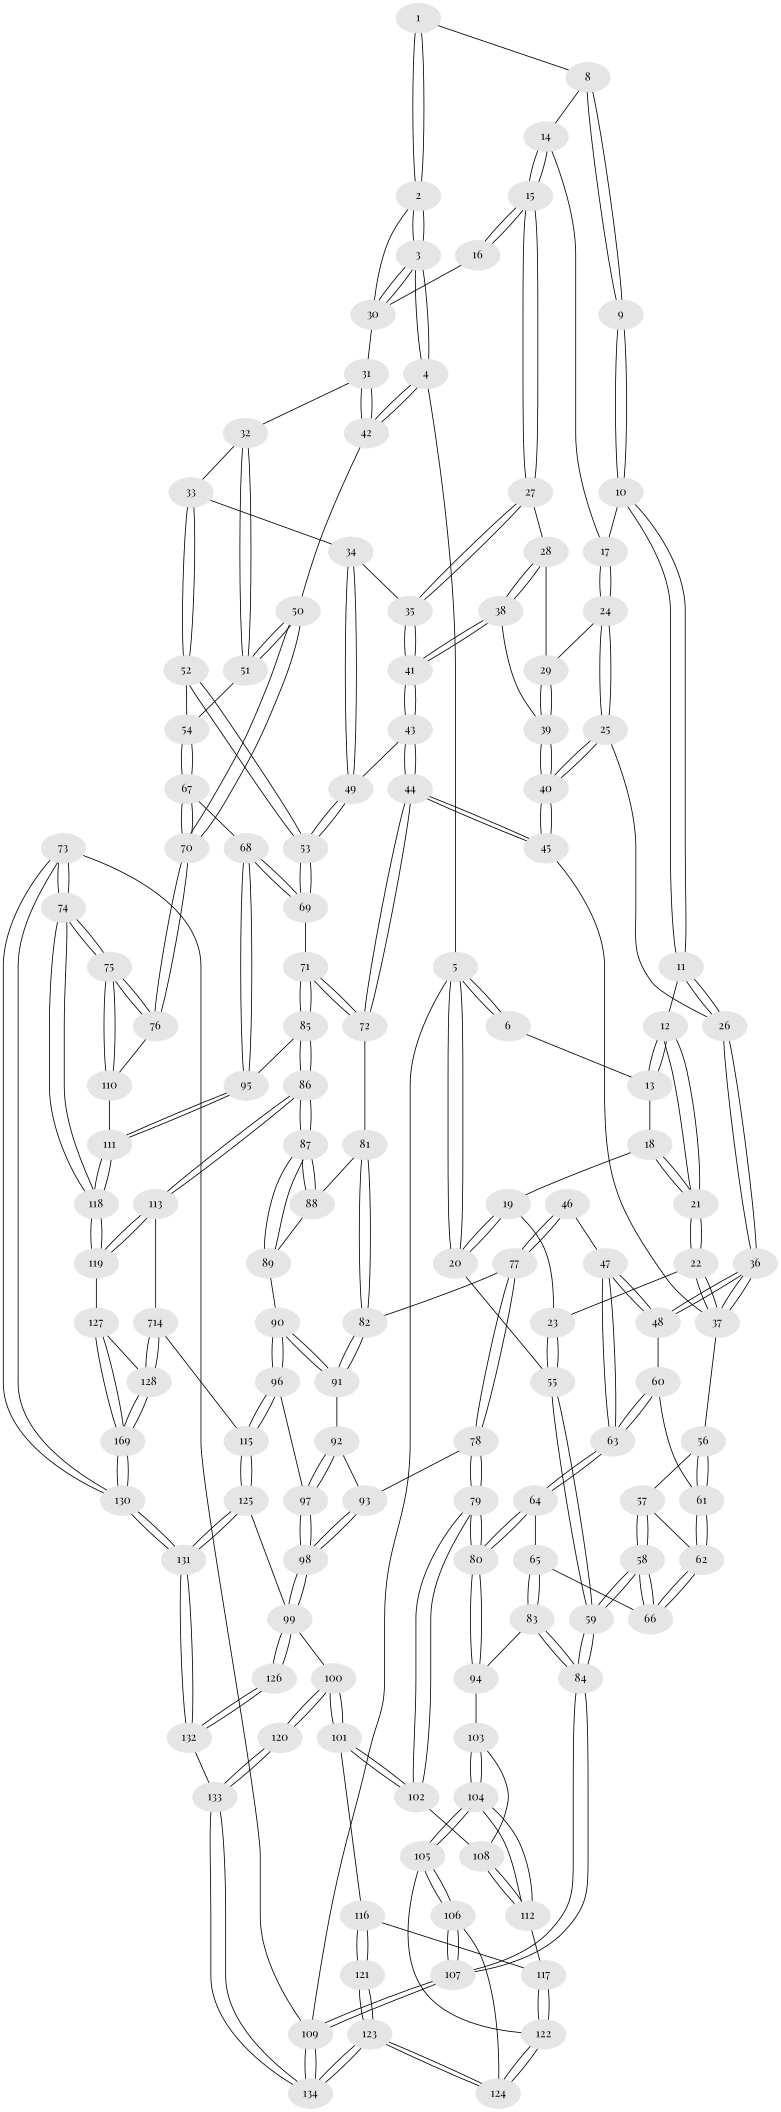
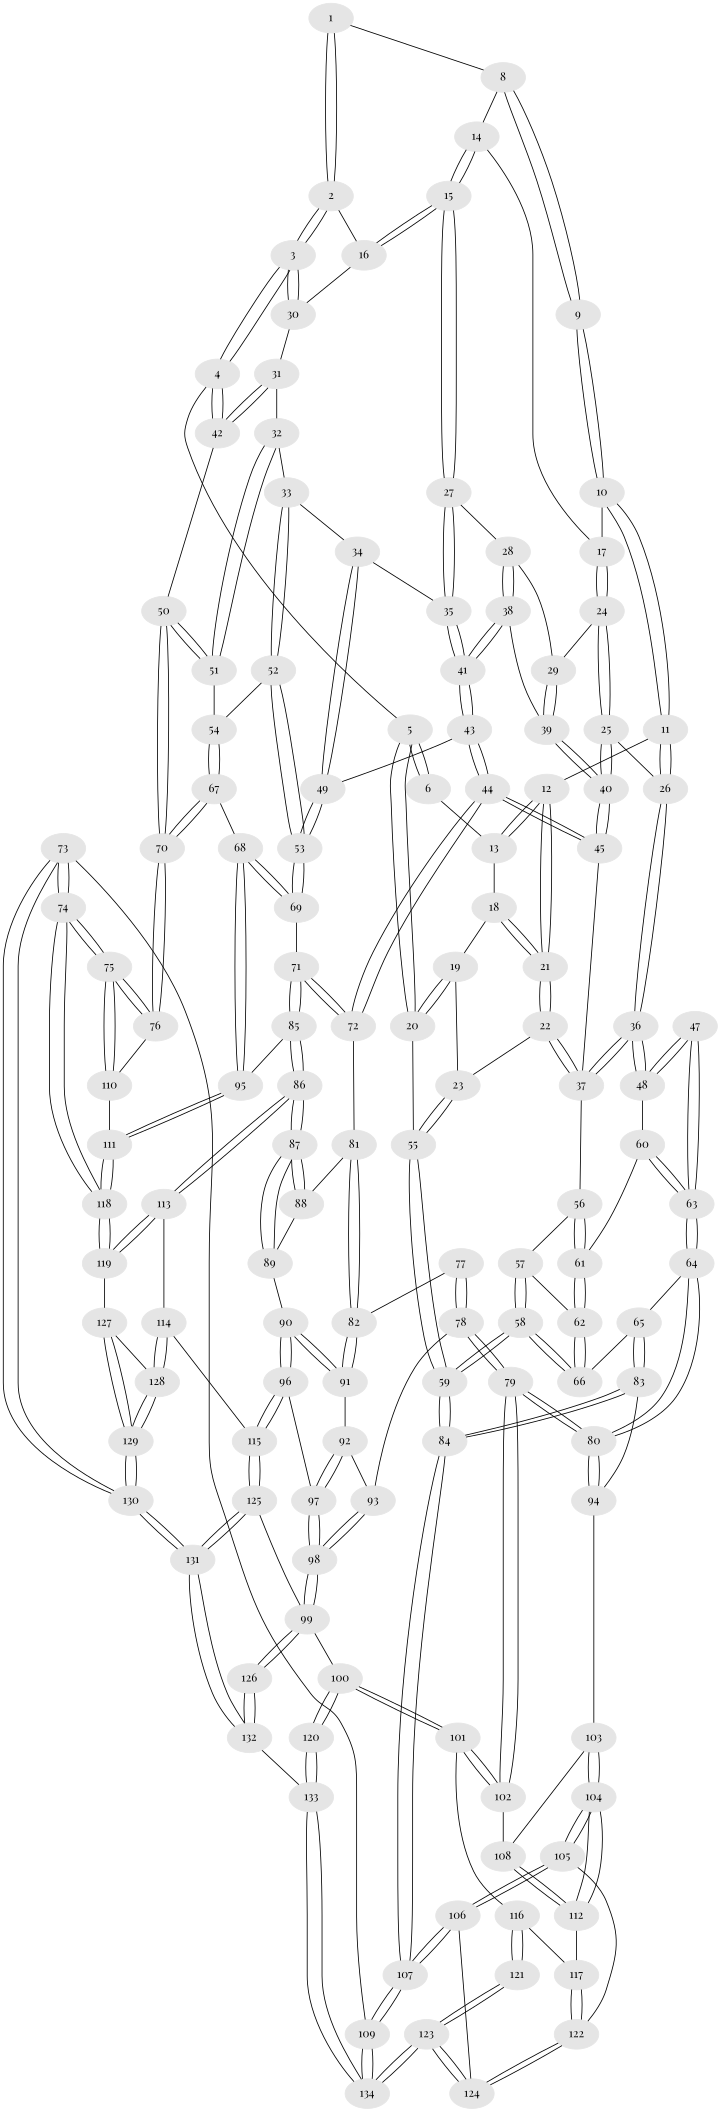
edge "2" -- "30": now "2" -- "16"
node "46": removed
node "714": label "714" -> "114"
node "169": label "169" -> "129"
edge "5" -- "109": removed
